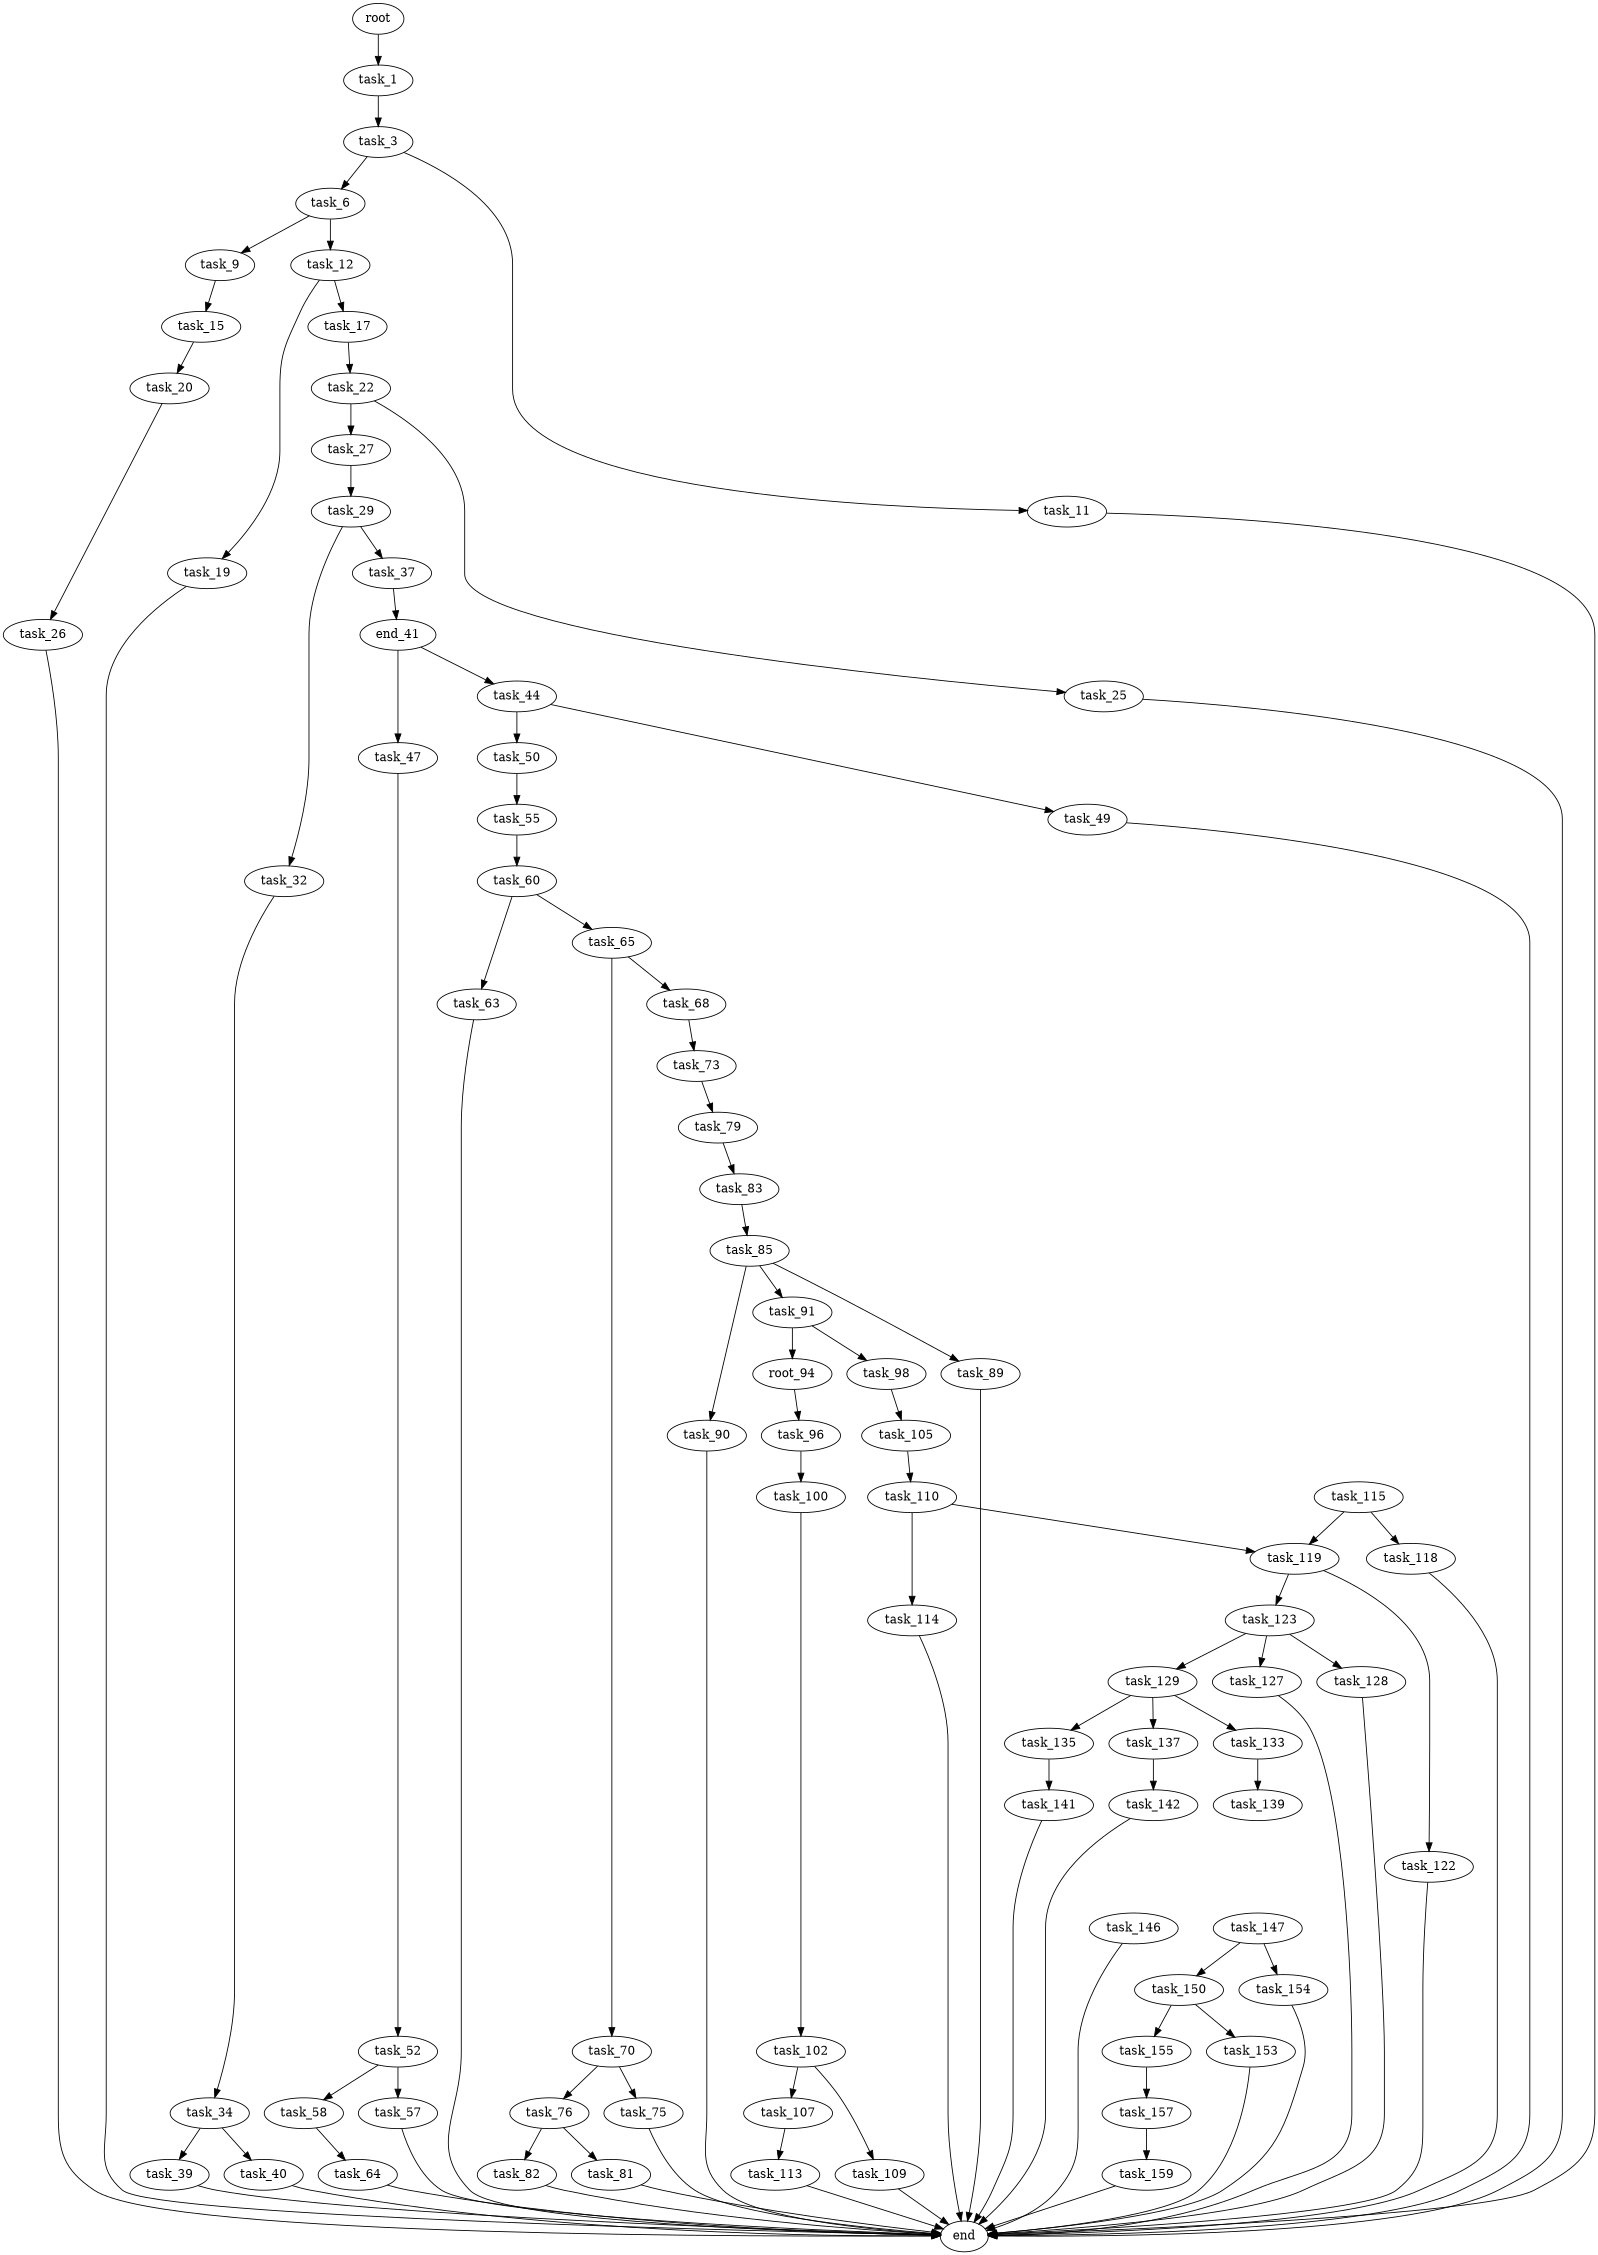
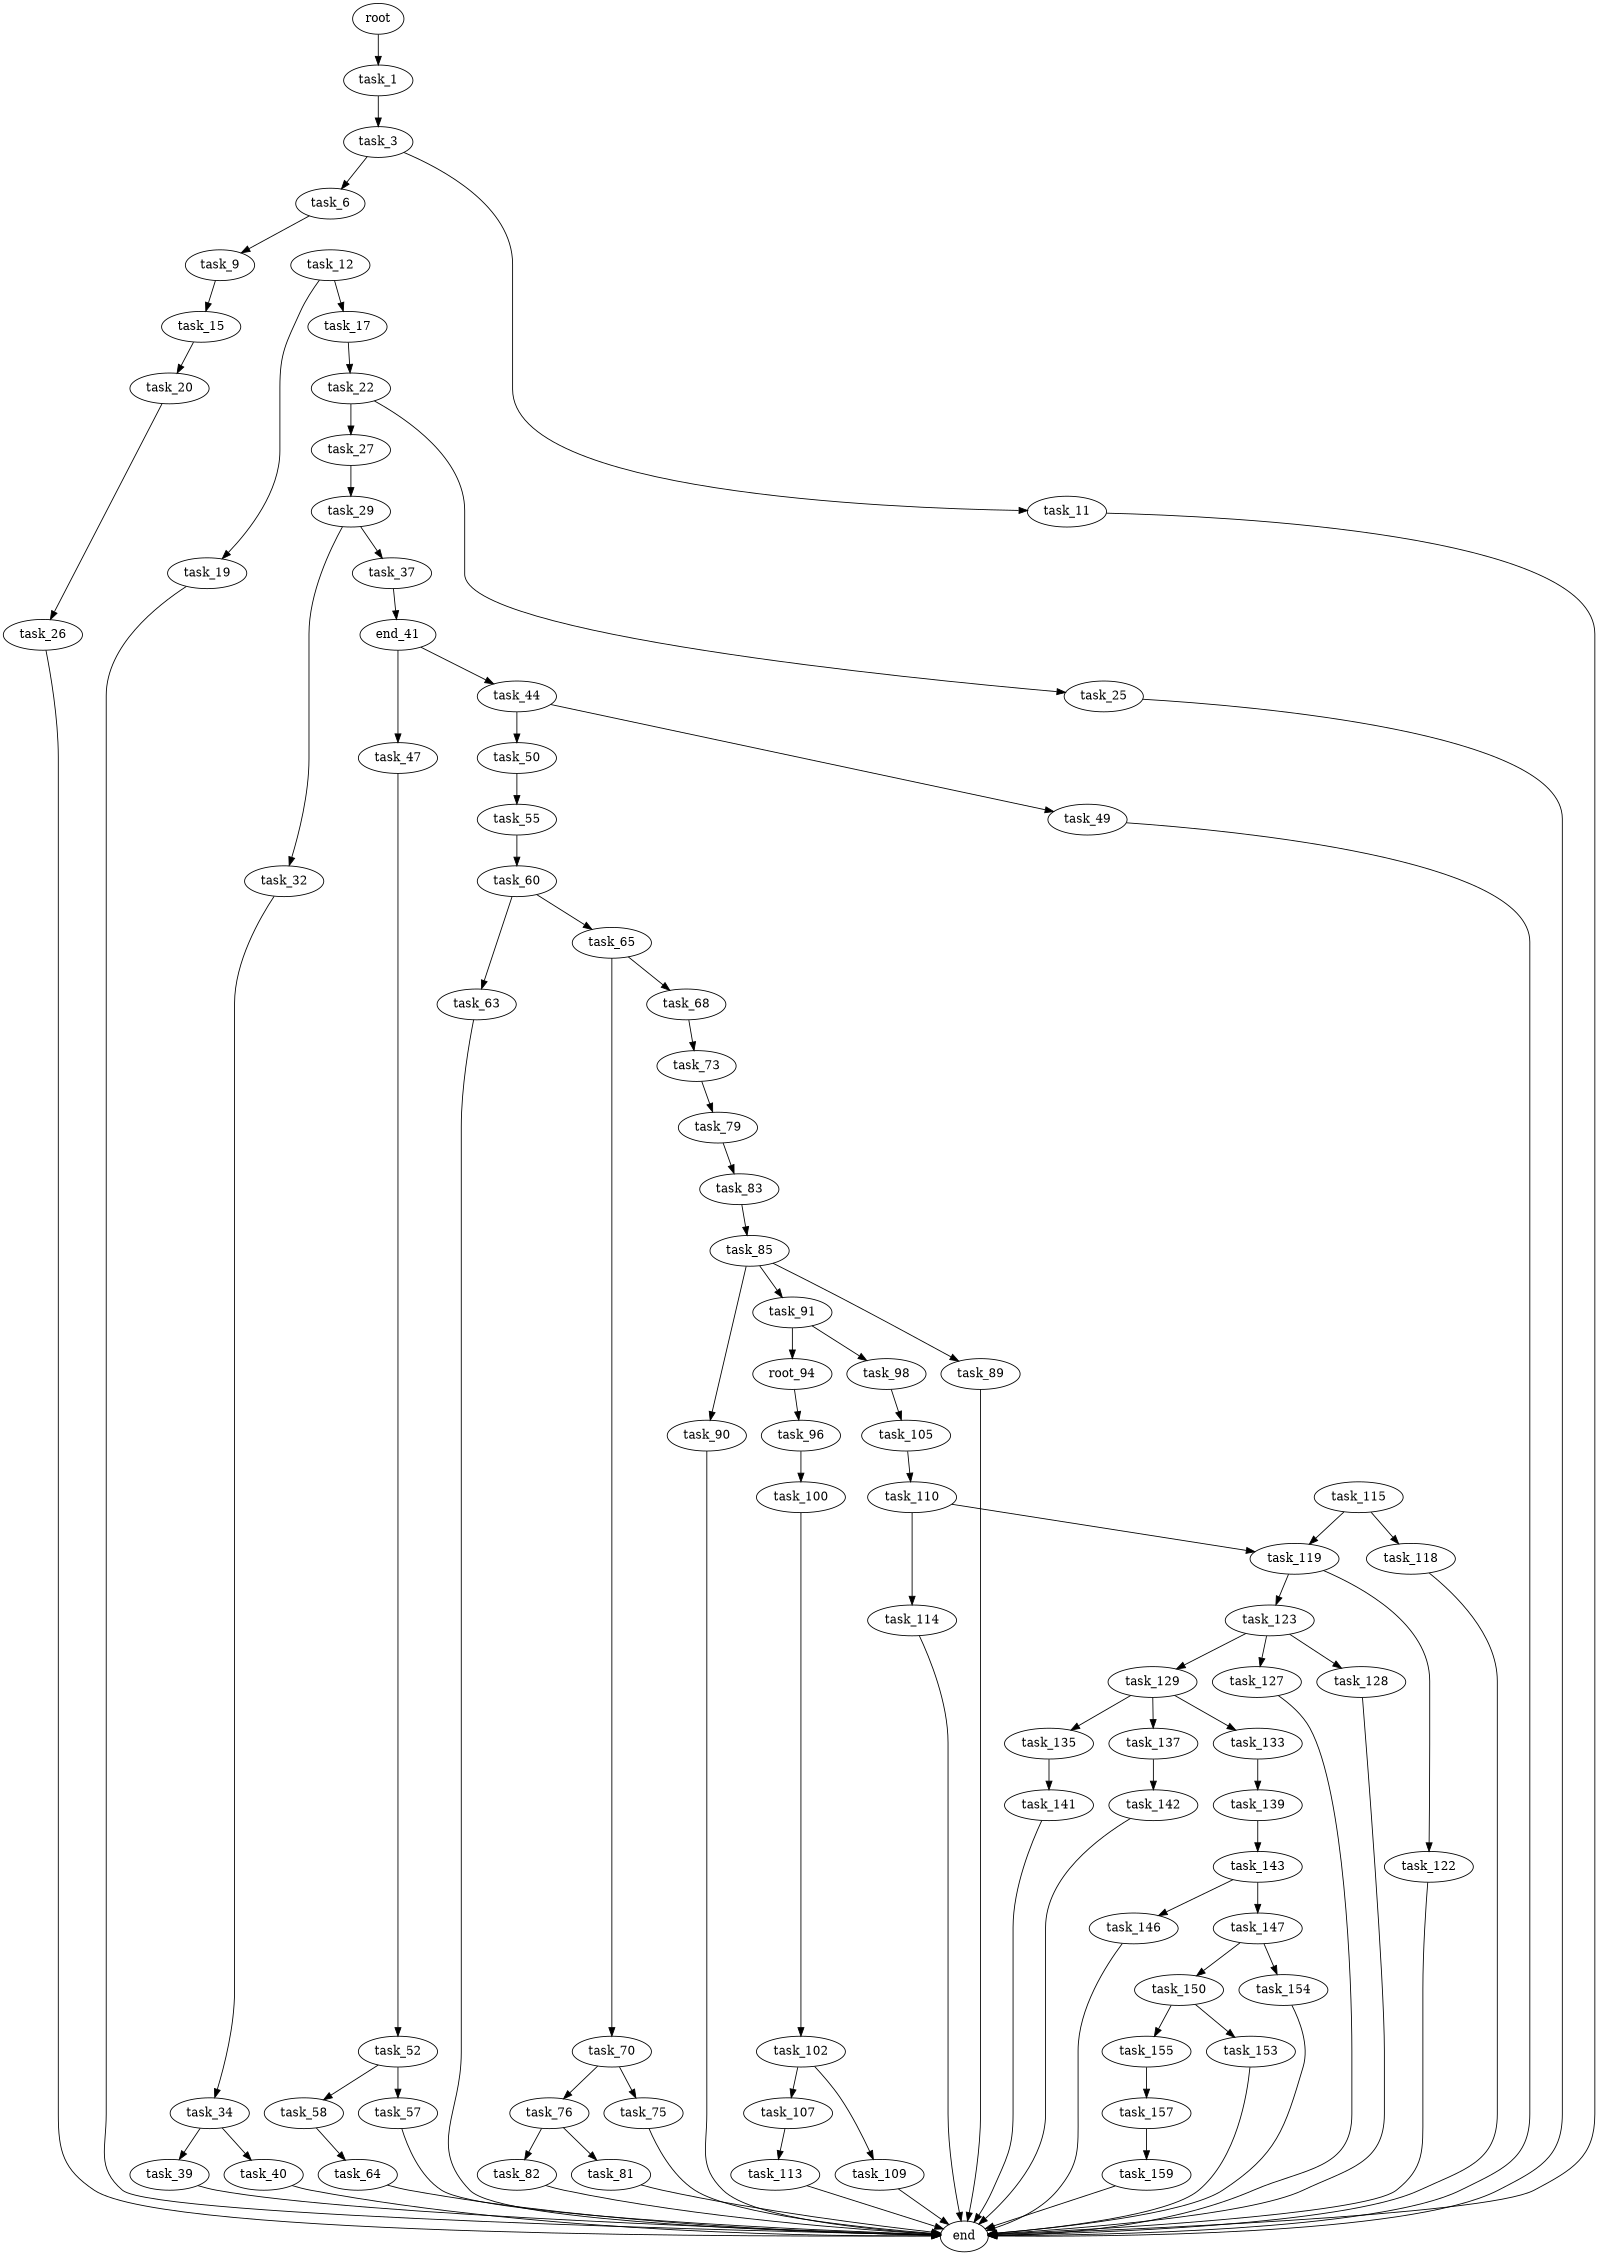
edge "task_6" -> "task_12": removed
node "task_143": added
